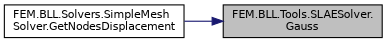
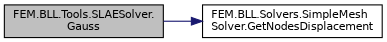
edge "FEM.BLL.Solvers.SimpleMesh Solver.GetNodesDisplacement" -> "FEM.BLL.Tools.SLAESolver. Gauss": reversed
